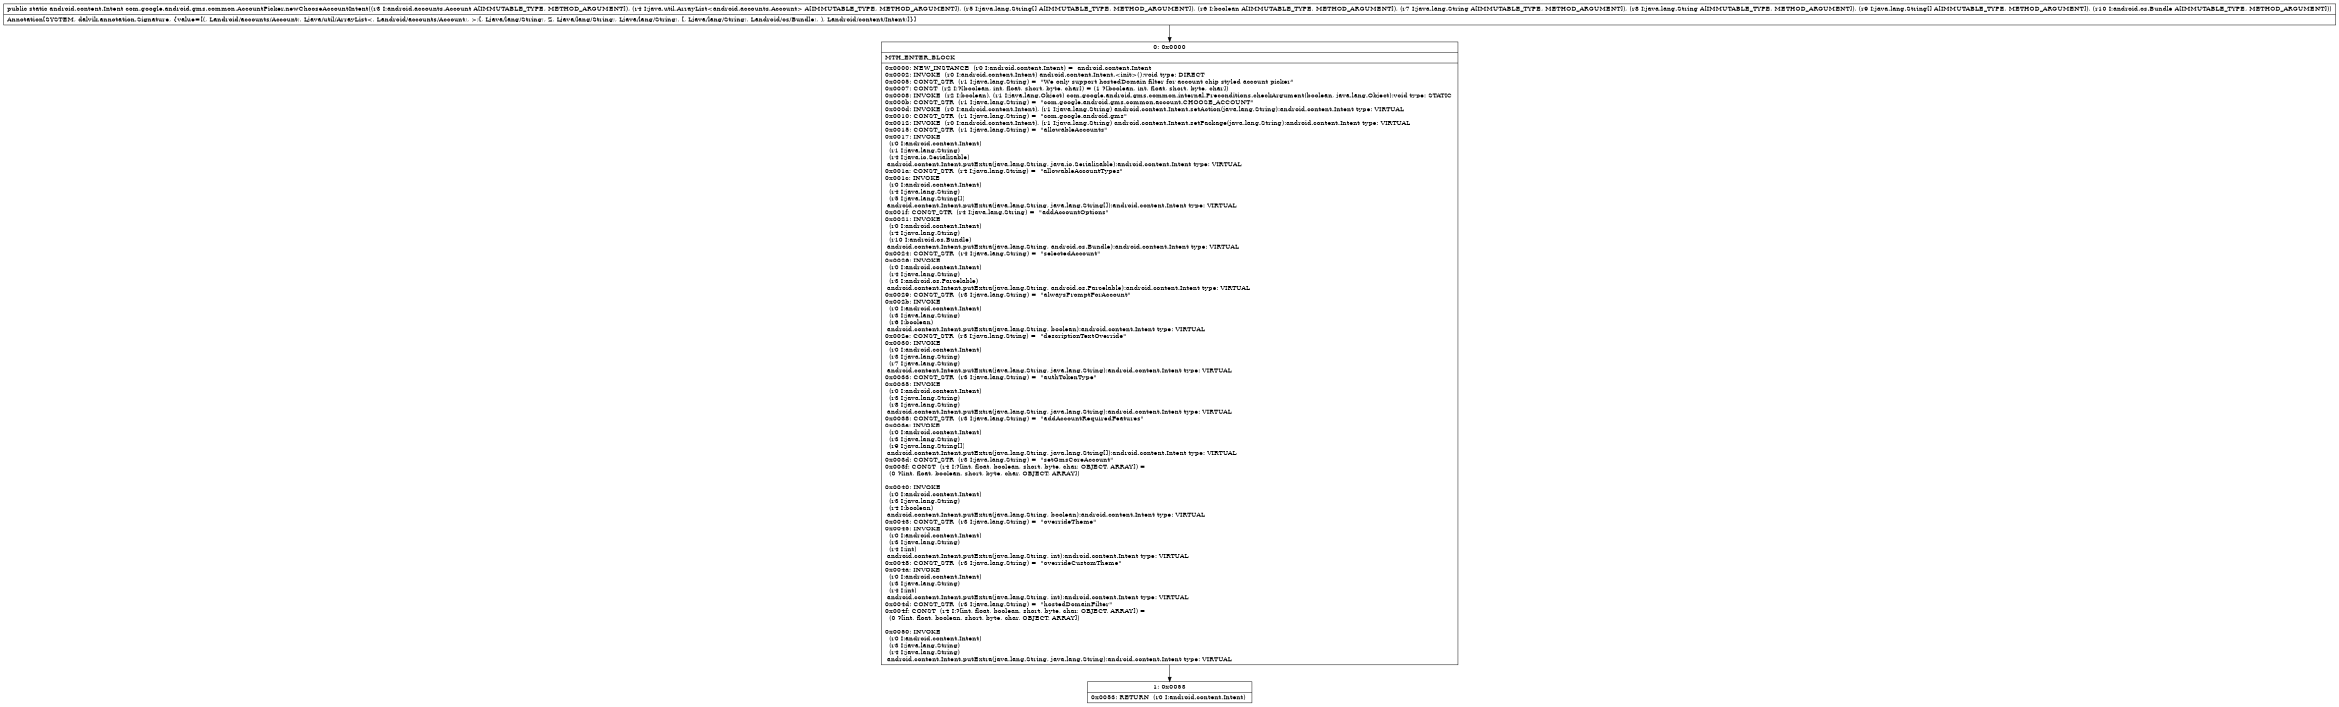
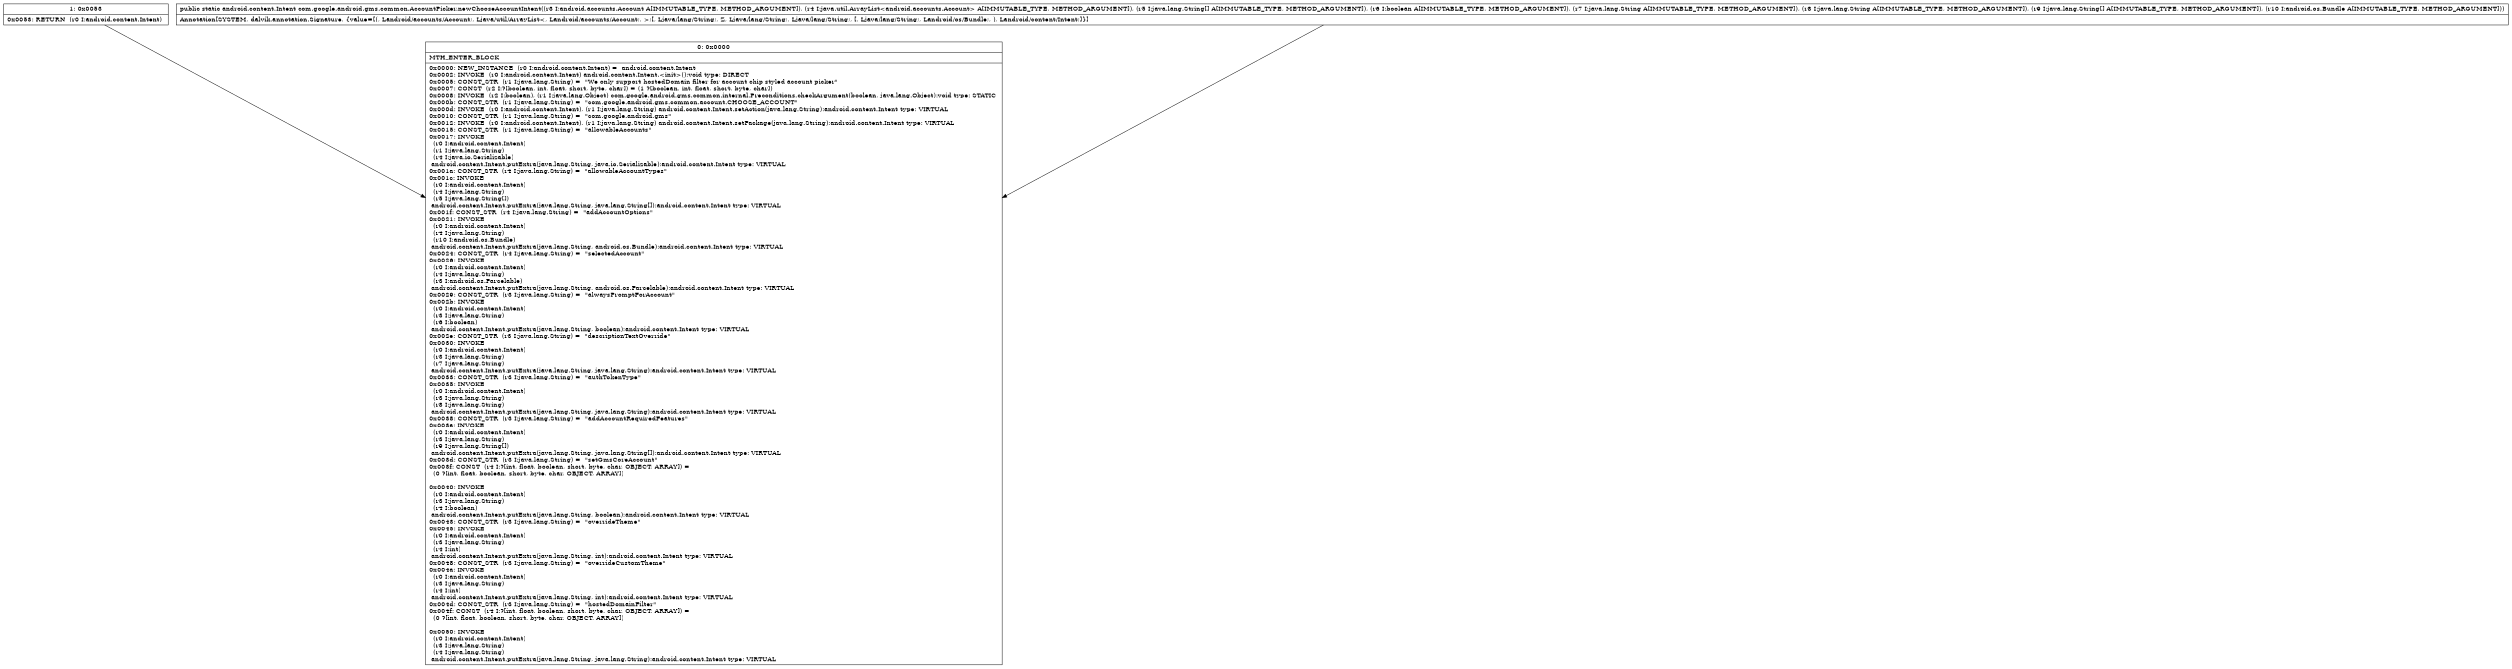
edge "0: 0x0000" -> "1: 0x0053": reversed
